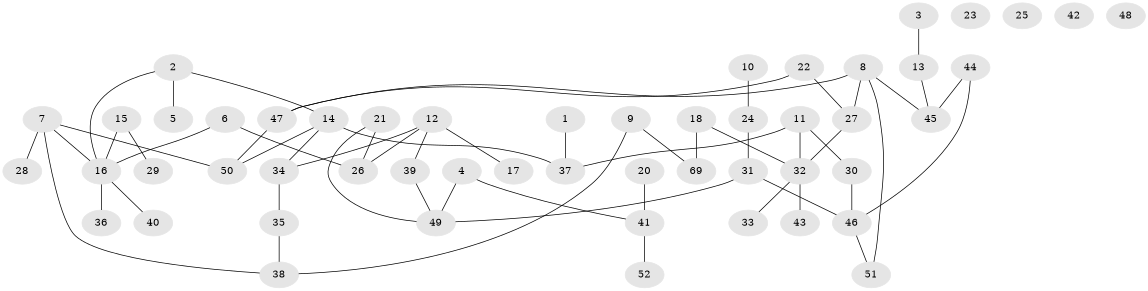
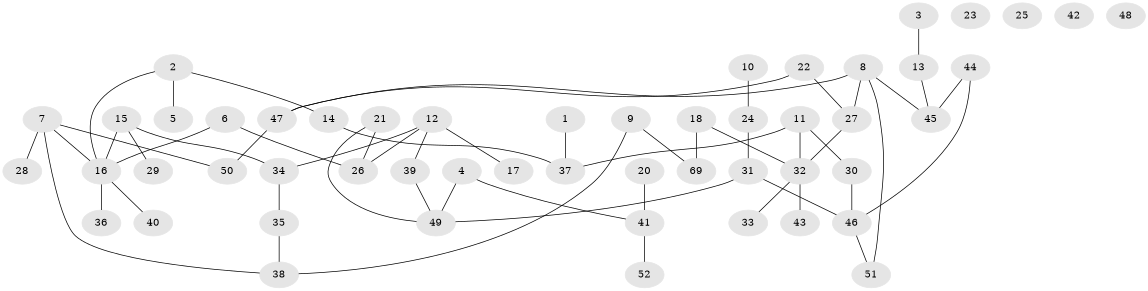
edge "14" -- "34": now "15" -- "34"
edge "14" -- "50": removed
